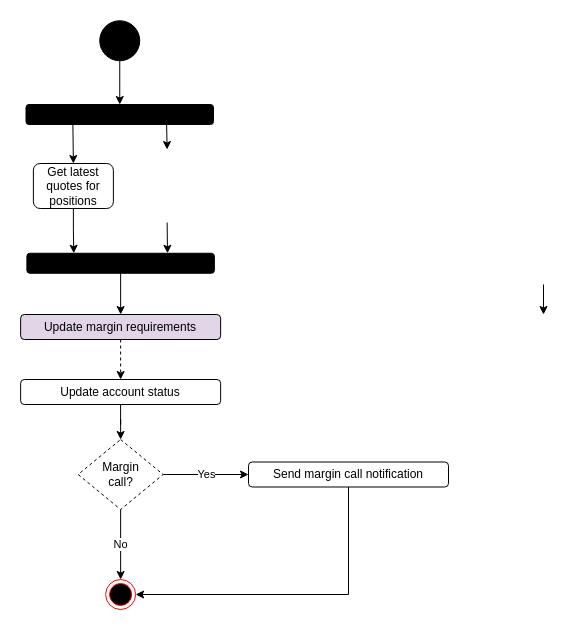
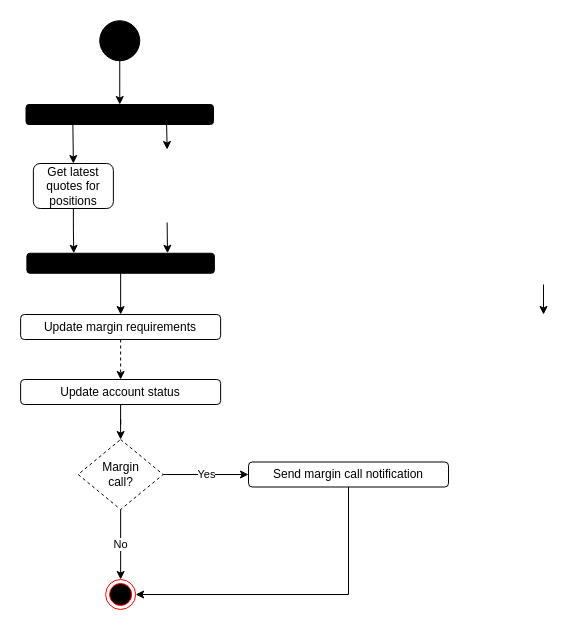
node "Update margin requirements": fillcolor #e1d5e7 -> #ffffff
